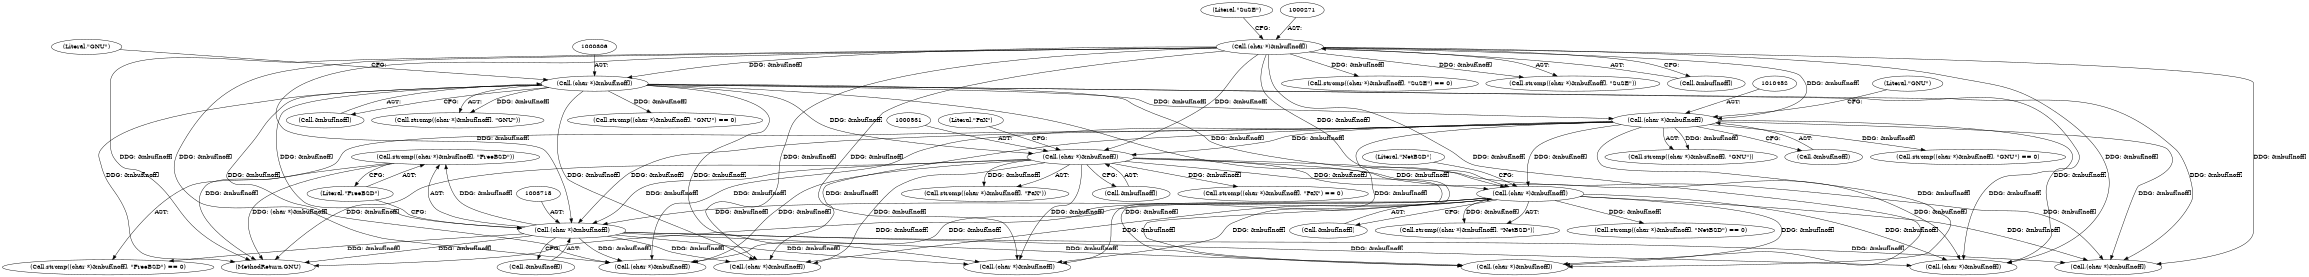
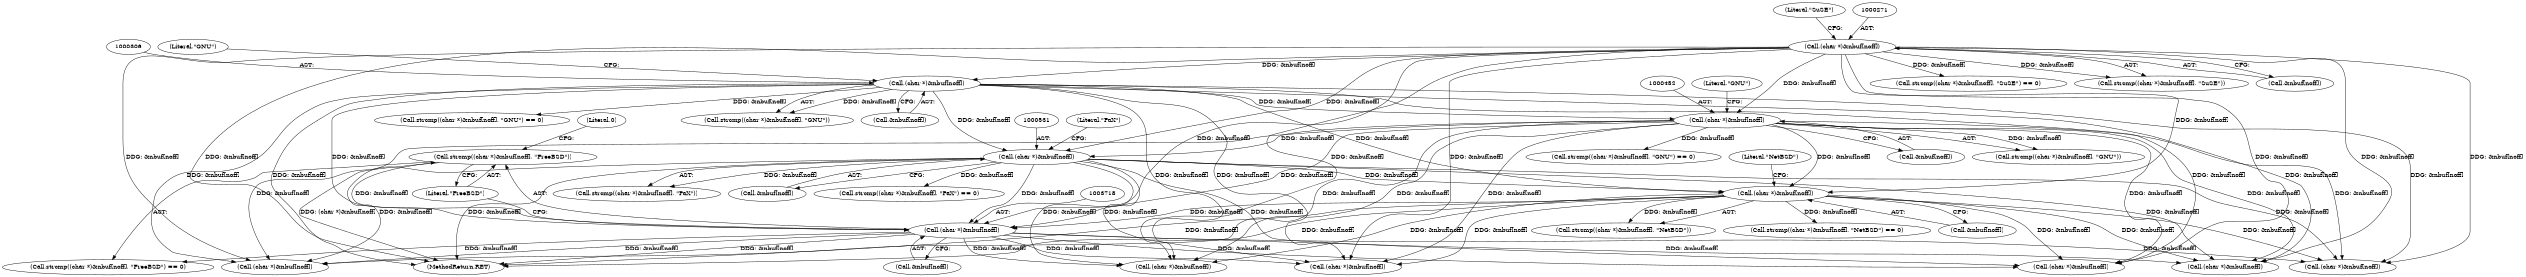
node "1010452": label "1010452" -> "1000452"
node "(Literal,0)": added
node "(MethodReturn,GNU)": label "(MethodReturn,GNU)" -> "(MethodReturn,RET)"
